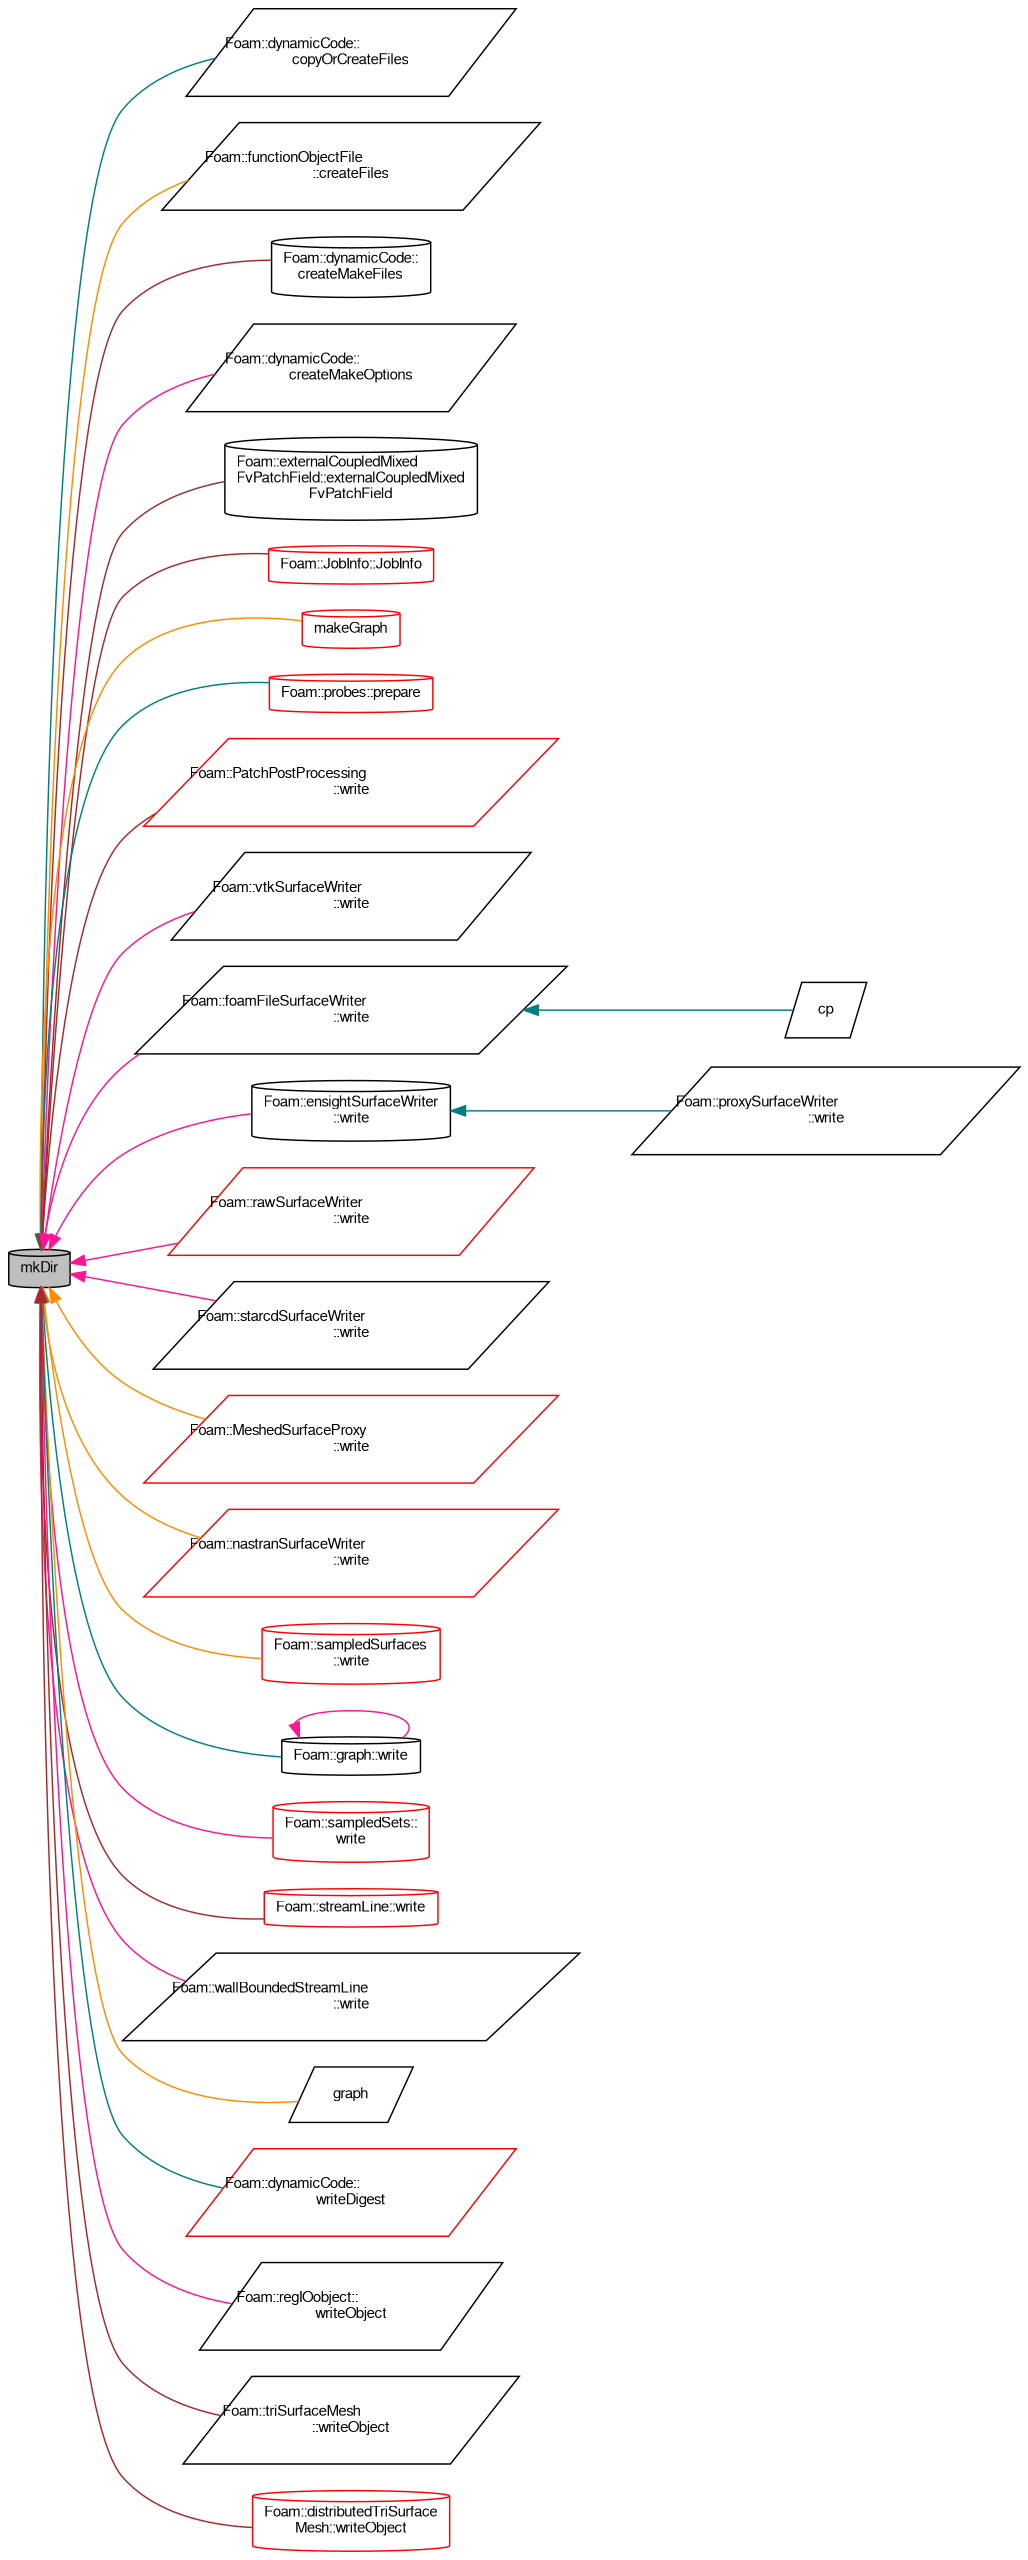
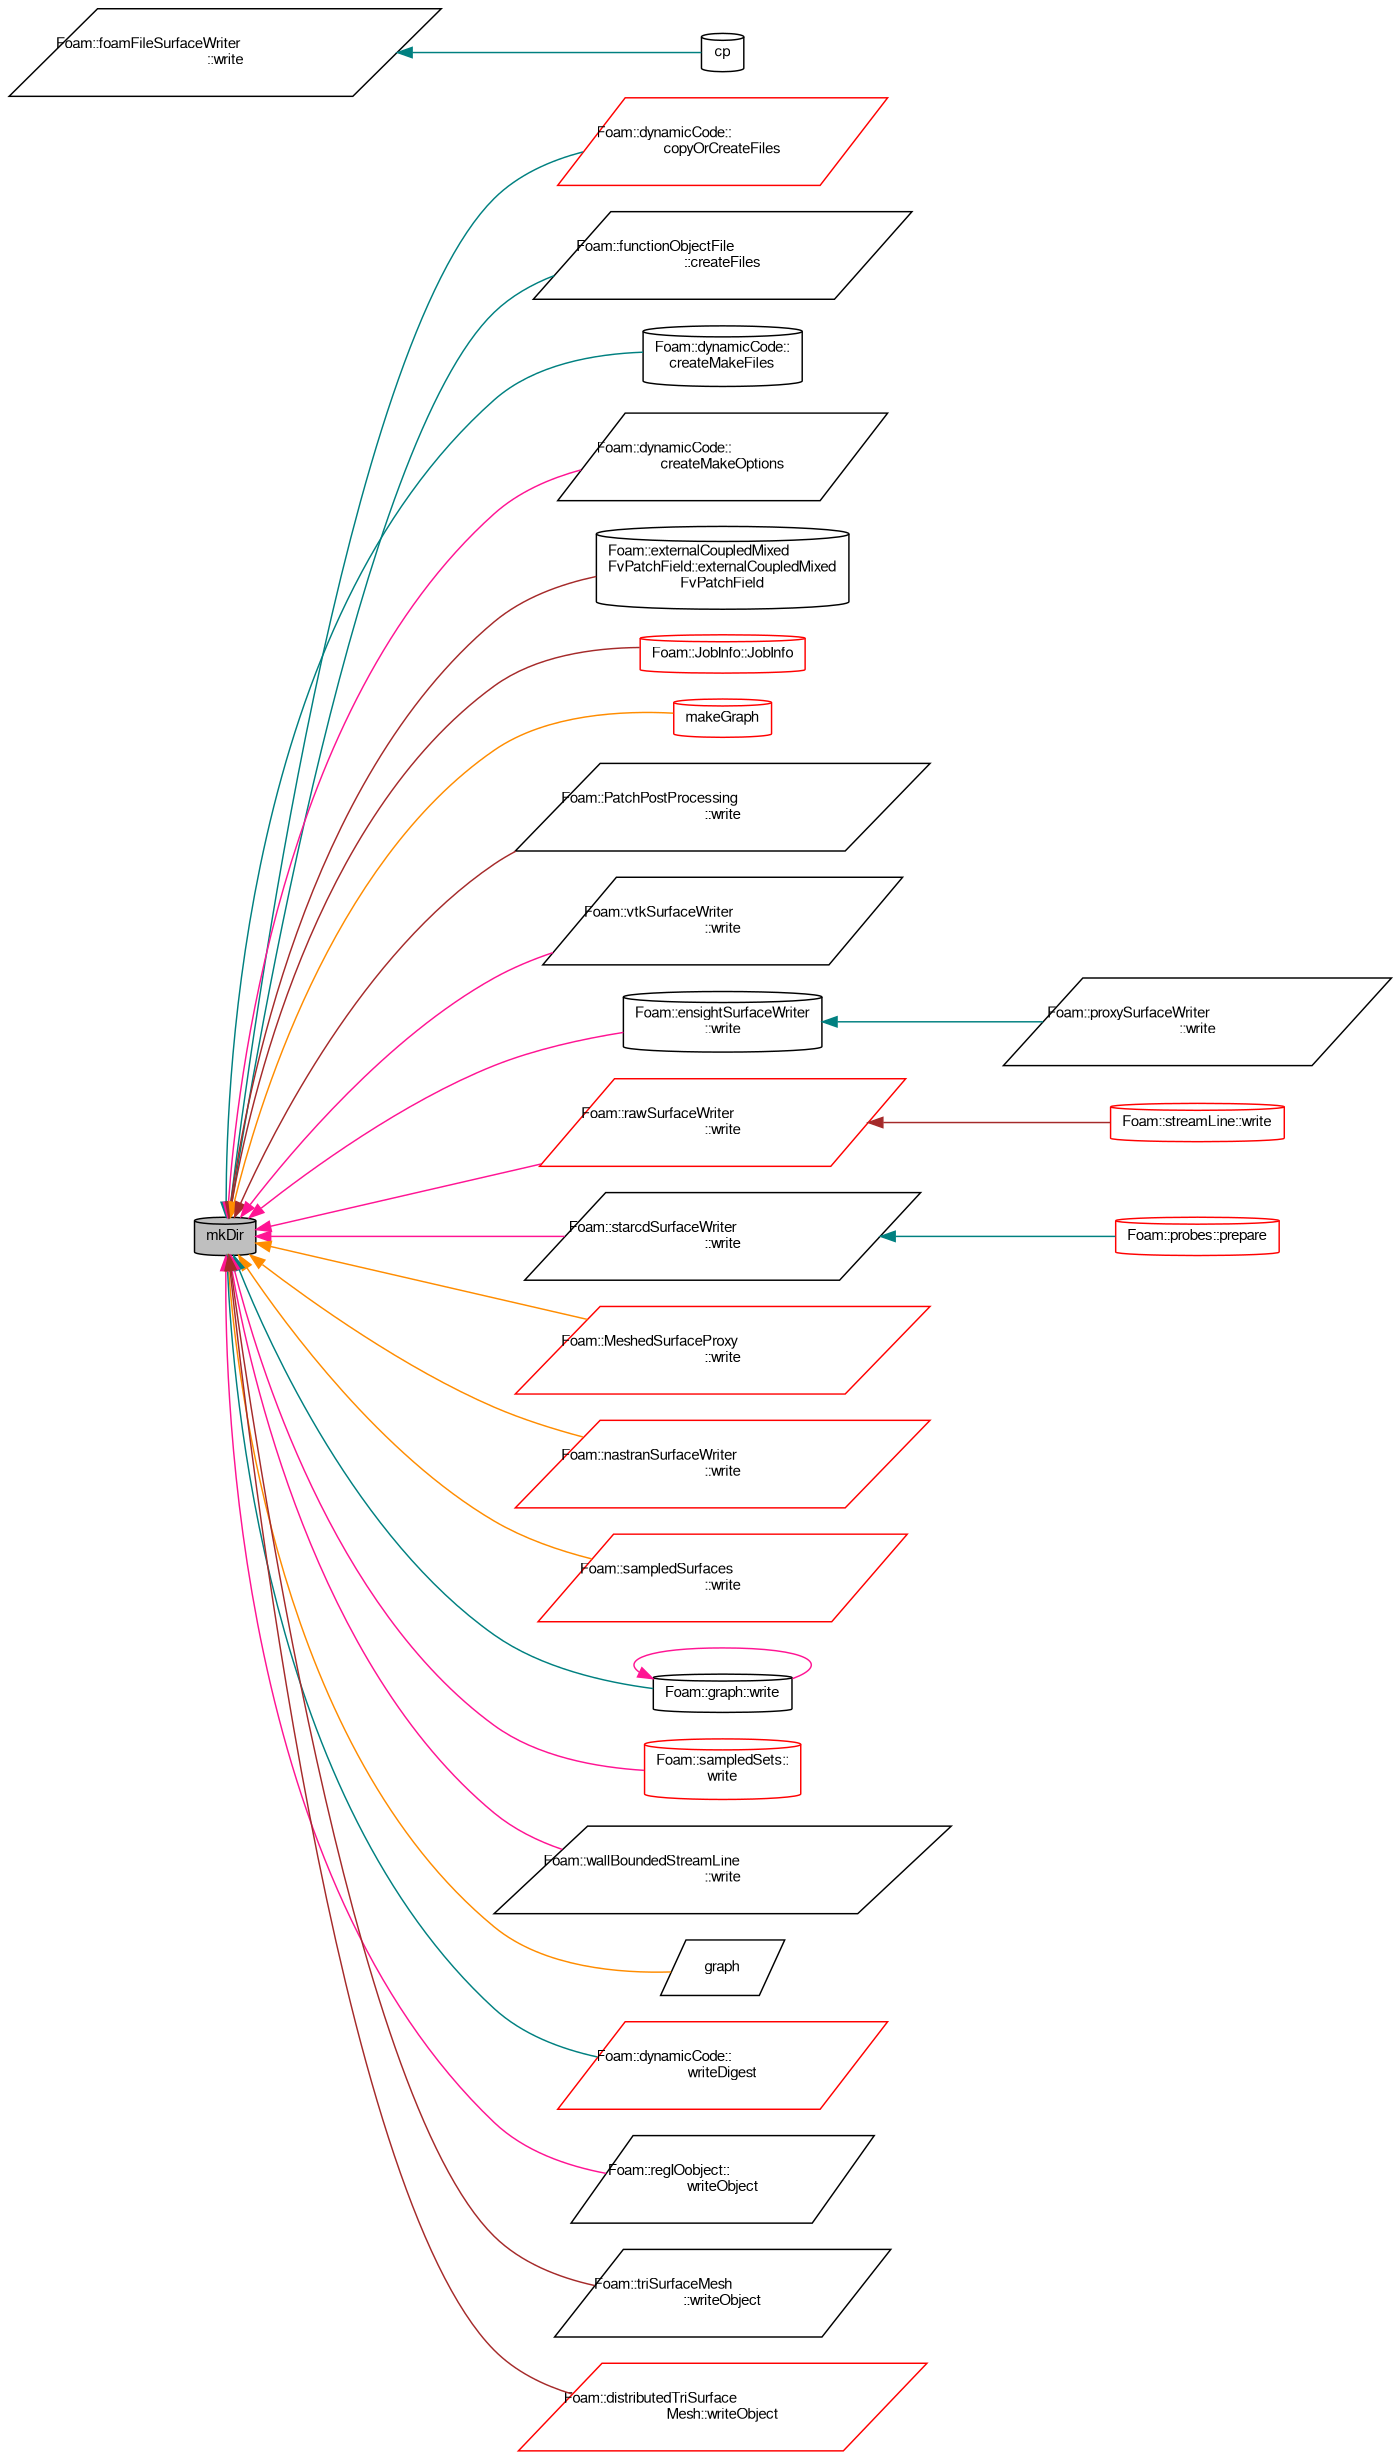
node "Foam::dynamicCode:: copyOrCreateFiles": color black -> red
edge "Foam::functionObjectFile ::createFiles" -> "mkDir": color darkorange -> teal
edge "Foam::dynamicCode:: createMakeFiles" -> "mkDir": color brown -> teal
node "Foam::PatchPostProcessing ::write": color red -> black
edge "Foam::probes::prepare" -> "mkDir": now "Foam::probes::prepare" -> "Foam::starcdSurfaceWriter ::write"
node "cp": shape parallelogram -> cylinder
edge "Foam::foamFileSurfaceWriter ::write" -> "mkDir": removed
node "Foam::sampledSurfaces ::write": shape cylinder -> parallelogram
edge "Foam::streamLine::write" -> "mkDir": now "Foam::streamLine::write" -> "Foam::rawSurfaceWriter ::write"
node "Foam::distributedTriSurface Mesh::writeObject": shape cylinder -> parallelogram
